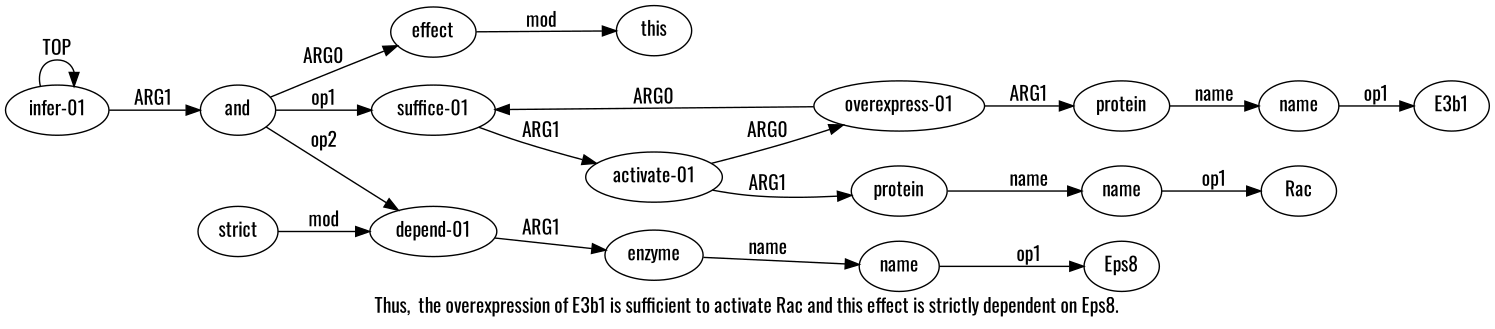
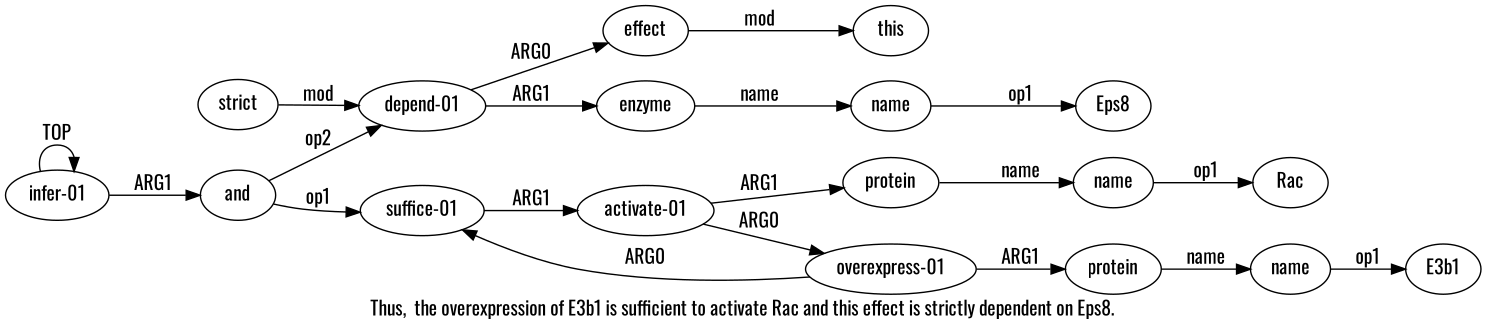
edge "and" -> "effect": now "depend-01" -> "effect"
